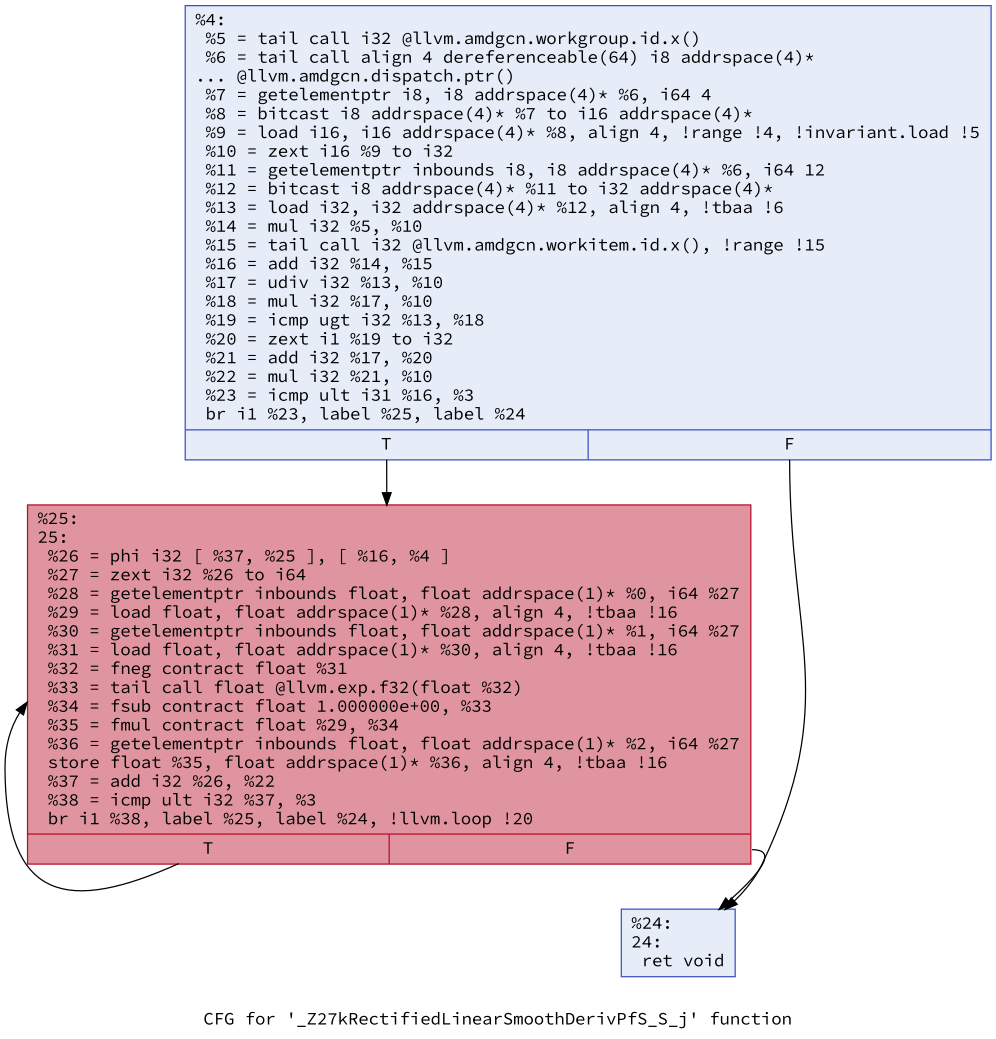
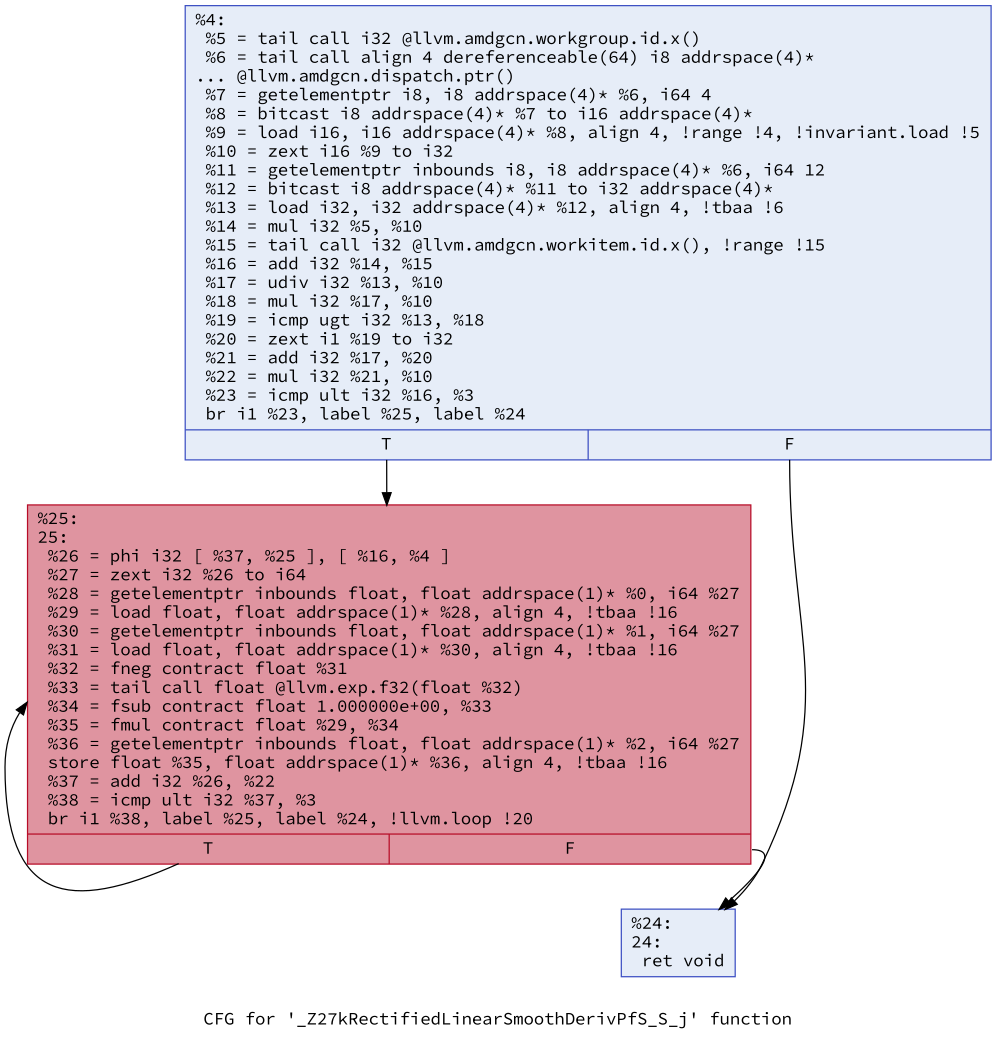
node "%4:": text "%23 = icmp ult i31 %16, %3" -> "%23 = icmp ult i32 %16, %3"
